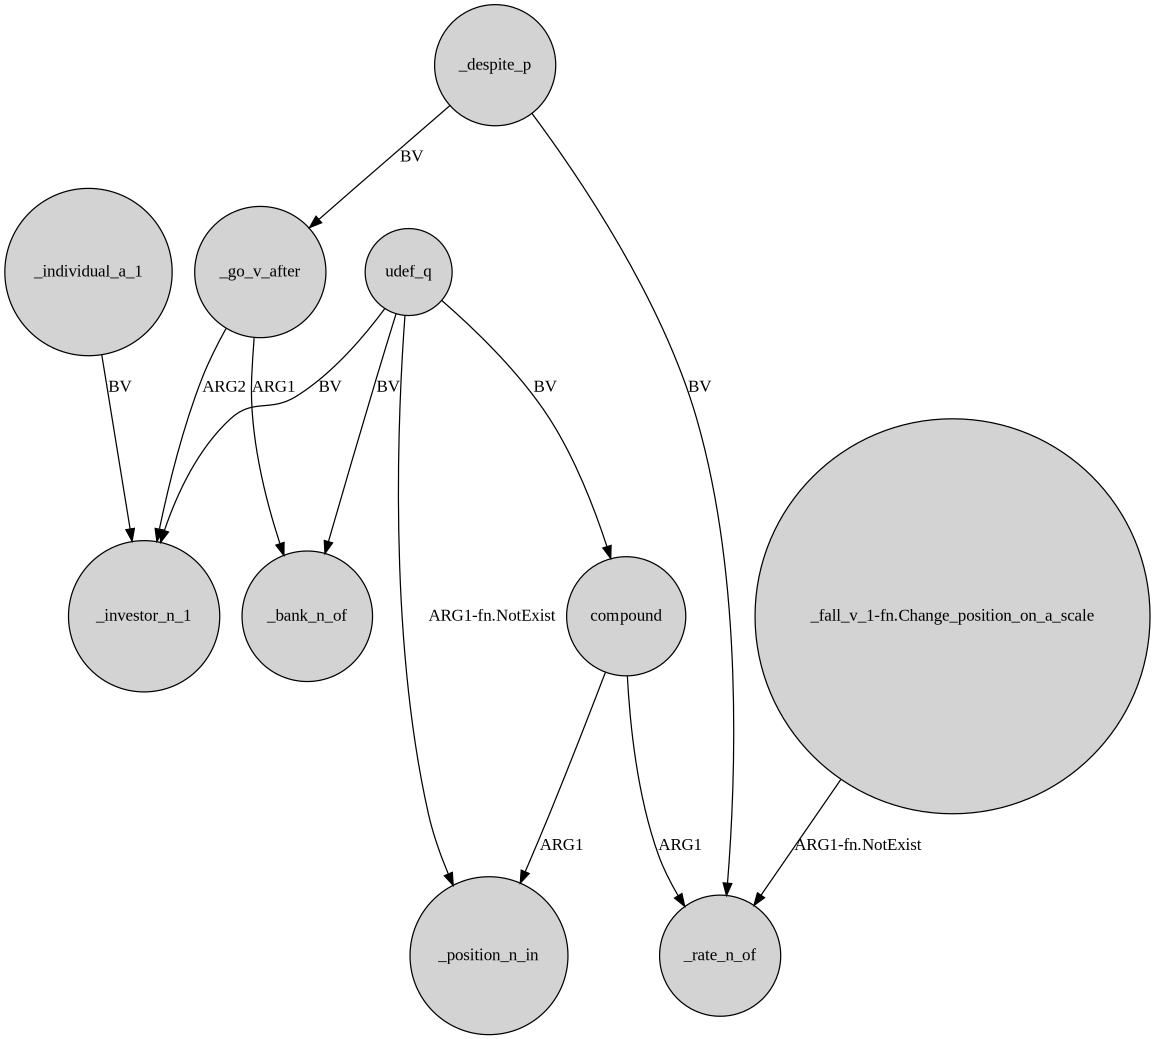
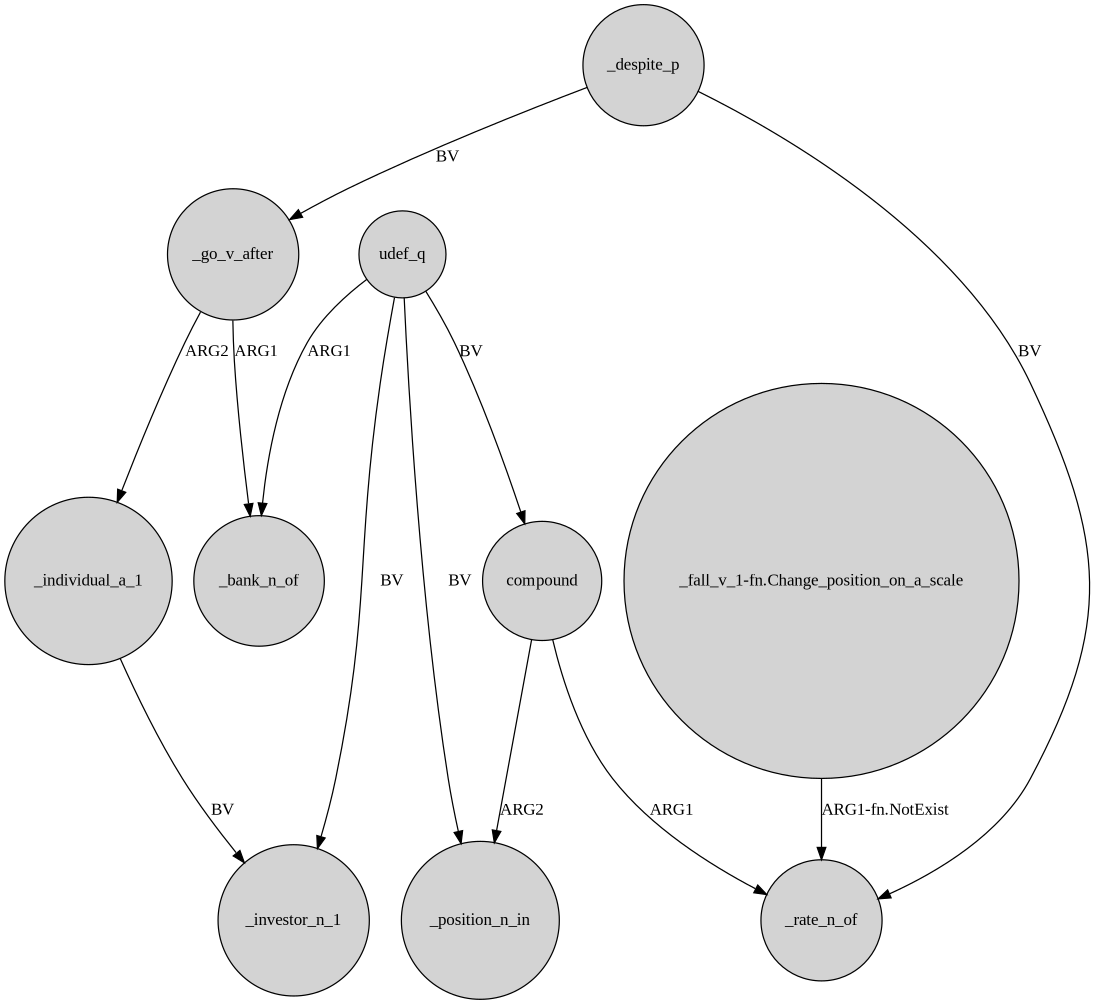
edge "udef_q" -> "_bank_n_of": label "BV" -> "ARG1"
edge "_go_v_after" -> "_investor_n_1": now "_go_v_after" -> "_individual_a_1"
edge "udef_q" -> "_position_n_in": label "ARG1-fn.NotExist" -> "BV"
edge "compound" -> "_position_n_in": label "ARG1" -> "ARG2"
